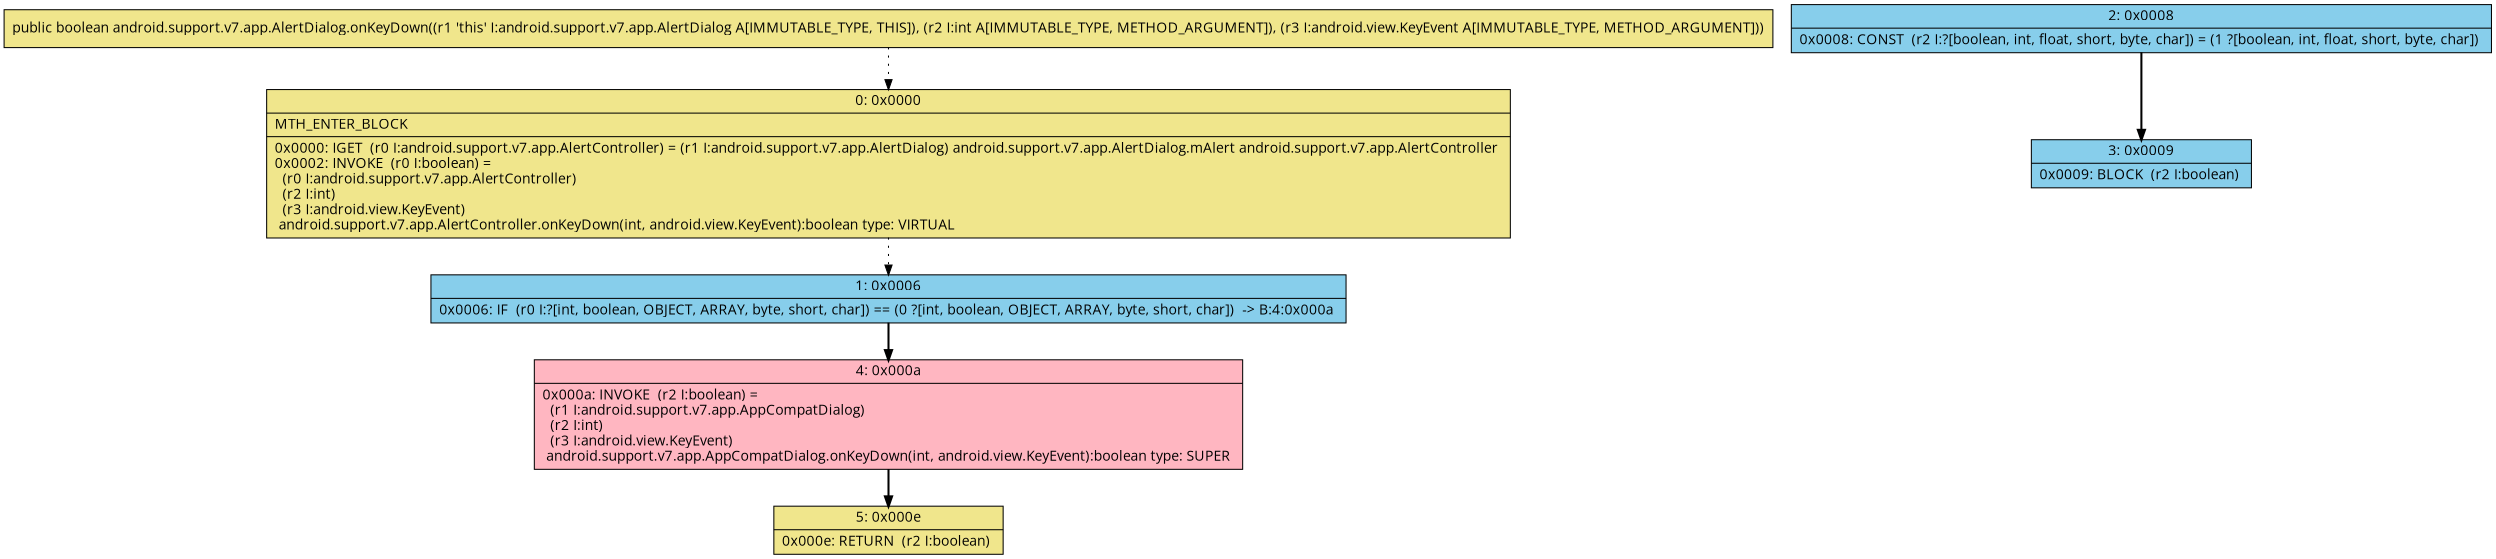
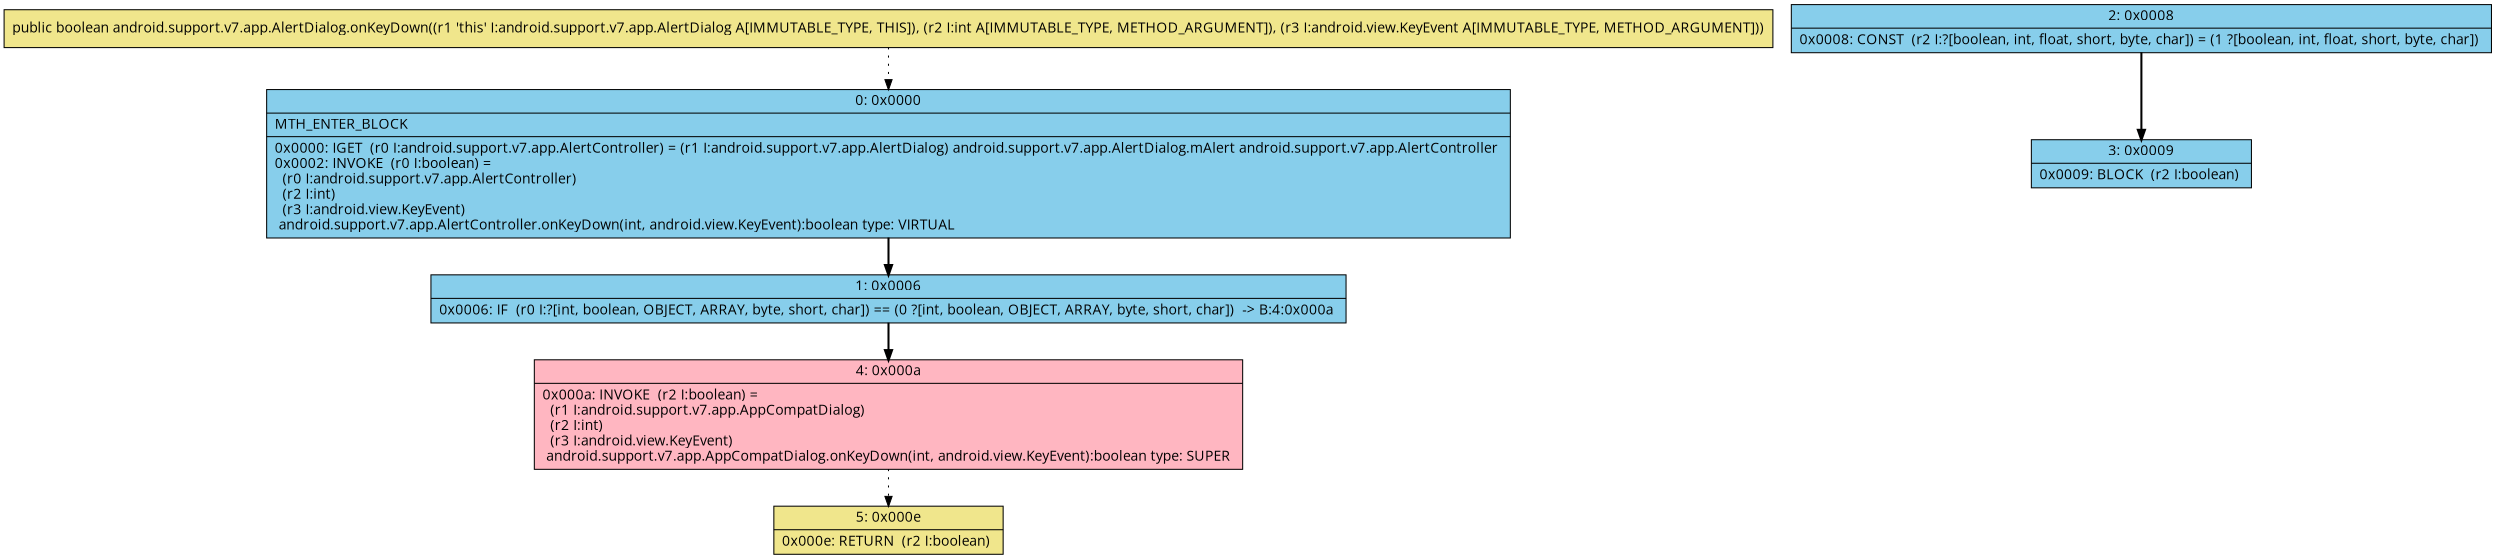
node "0: 0x0000": fillcolor khaki -> skyblue
edge "0: 0x0000" -> "1: 0x0006": style dotted -> bold
edge "4: 0x000a" -> "5: 0x000e": style bold -> dotted
